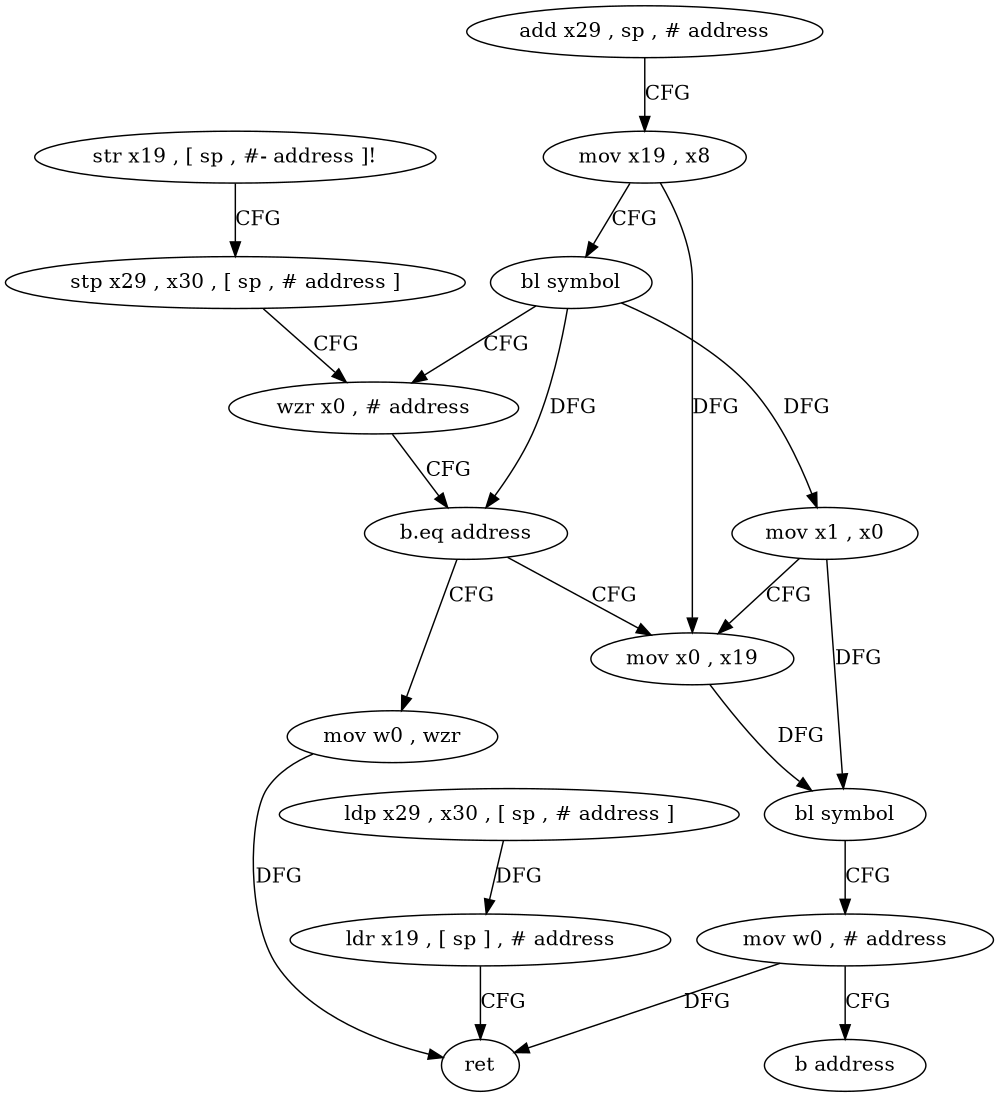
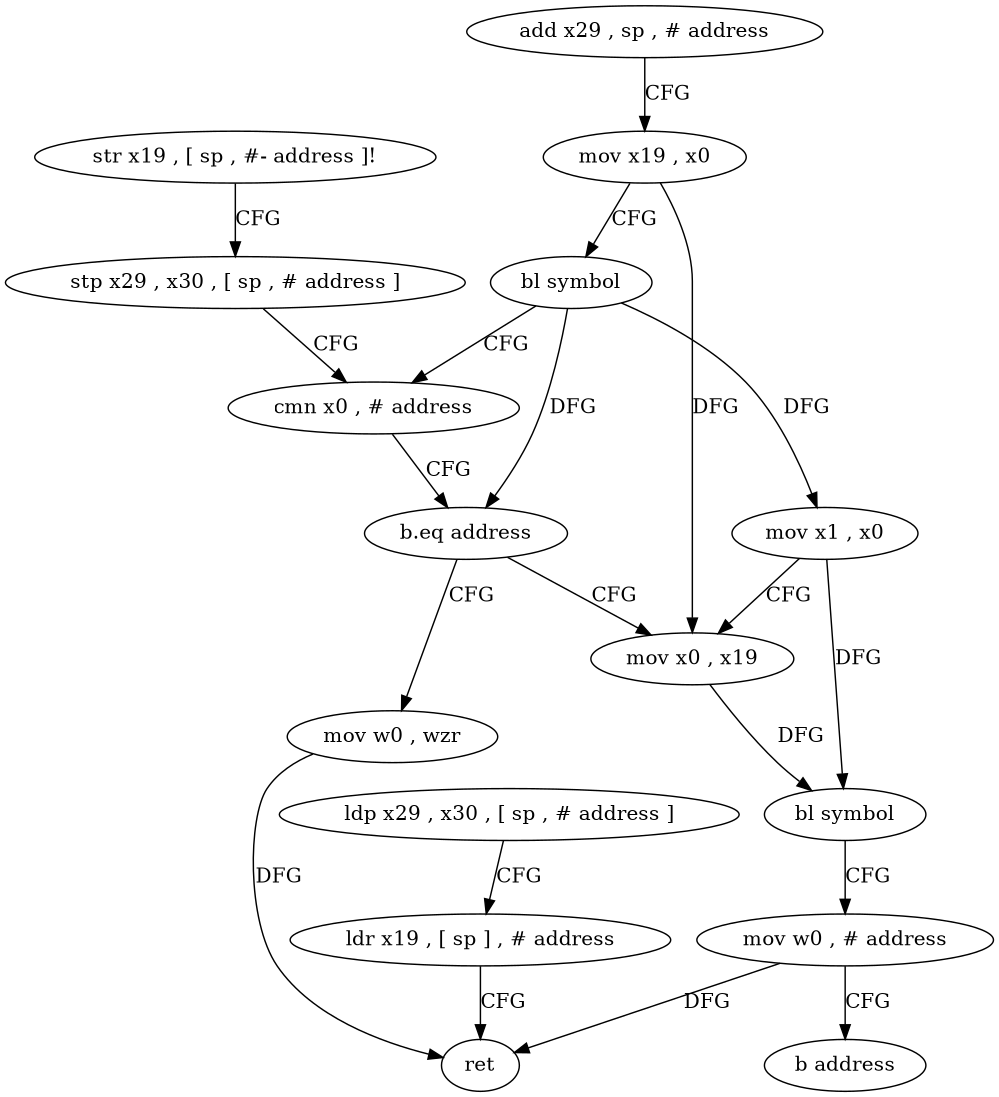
node "mov x19 , x8": label "mov x19 , x8" -> "mov x19 , x0"
node "wzr x0 , # address": label "wzr x0 , # address" -> "cmn x0 , # address"
edge "ldp x29 , x30 , [ sp , # address ]" -> "ldr x19 , [ sp ] , # address": label "DFG" -> "CFG"
